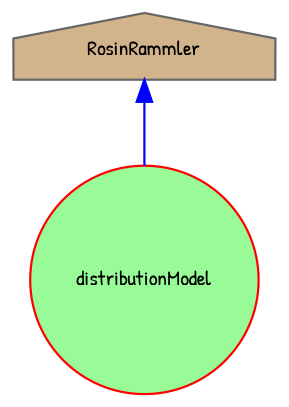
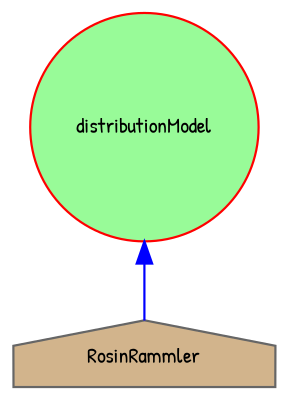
edge "distributionModel" -> "RosinRammler": reversed
